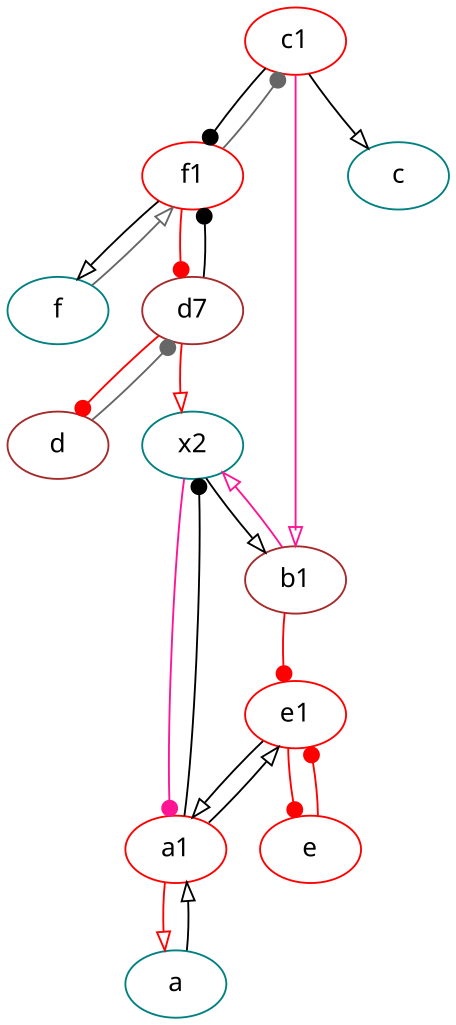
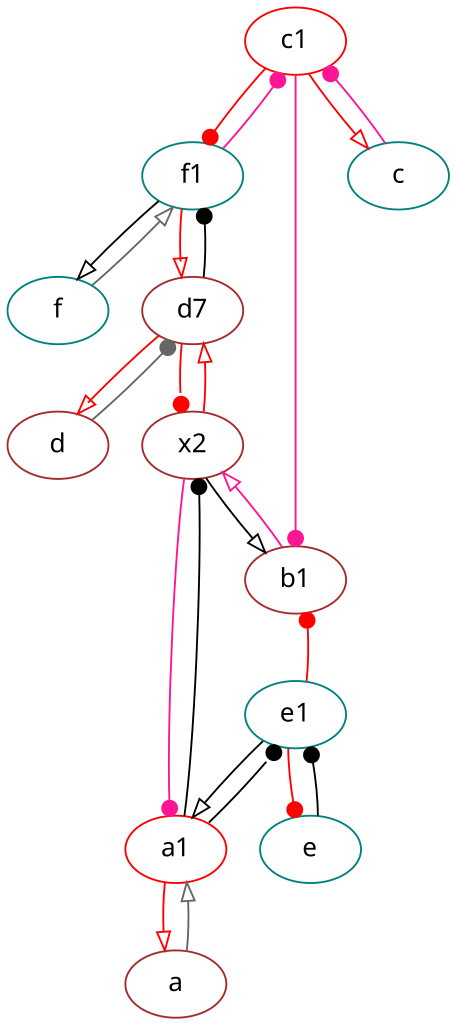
edge "c1" -> "f1": color black -> red
edge "c1" -> "c": color black -> red
edge "c" -> "c1": added
edge "f1" -> "c1": color gray40 -> deeppink
node "f1": color red -> teal
edge "f1" -> "d7": arrowhead dot -> onormal
edge "c1" -> "b1": arrowhead onormal -> dot
edge "d7" -> "d": arrowhead dot -> onormal
edge "d7" -> "x2": arrowhead onormal -> dot
edge "x2" -> "d7": added
node "x2": color teal -> brown
edge "b1" -> "e1": reversed
node "e1": color red -> teal
edge "e" -> "e1": color red -> black
edge "a1" -> "e1": arrowhead onormal -> dot
node "e": color red -> teal
edge "a" -> "a1": color black -> gray40
node "a": color teal -> brown
